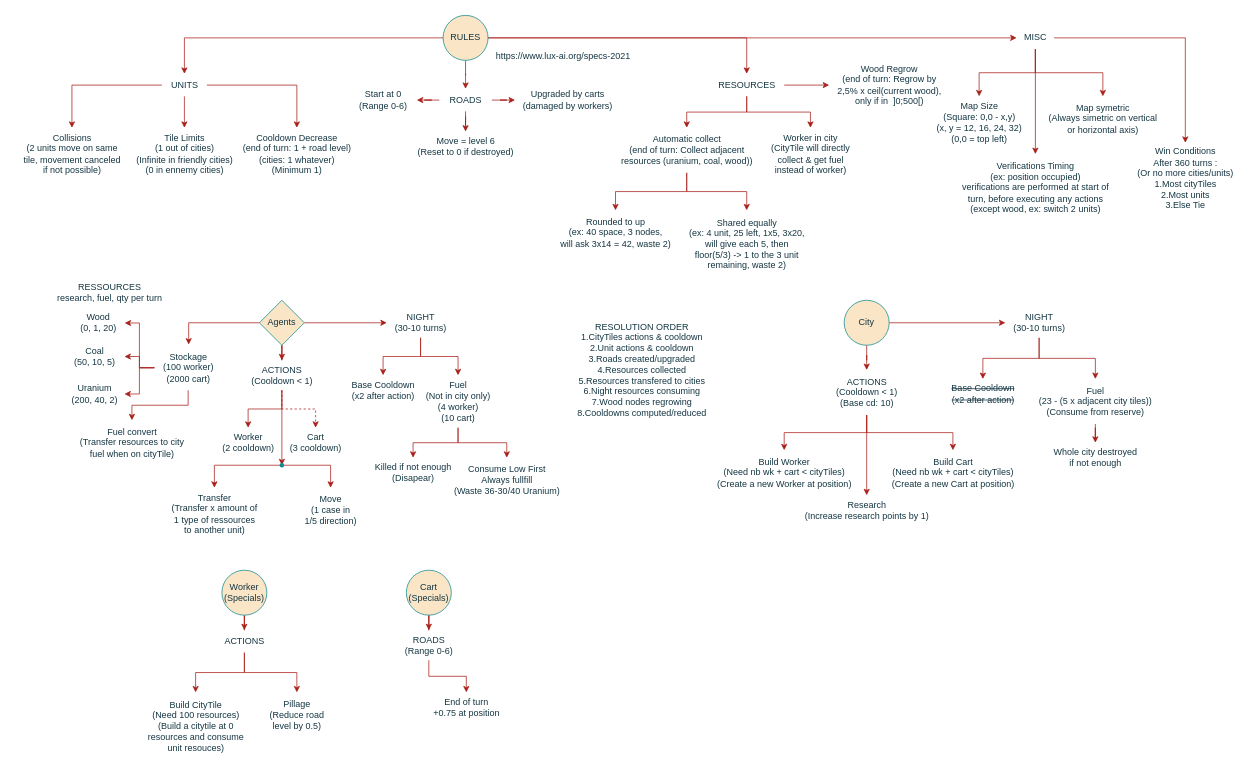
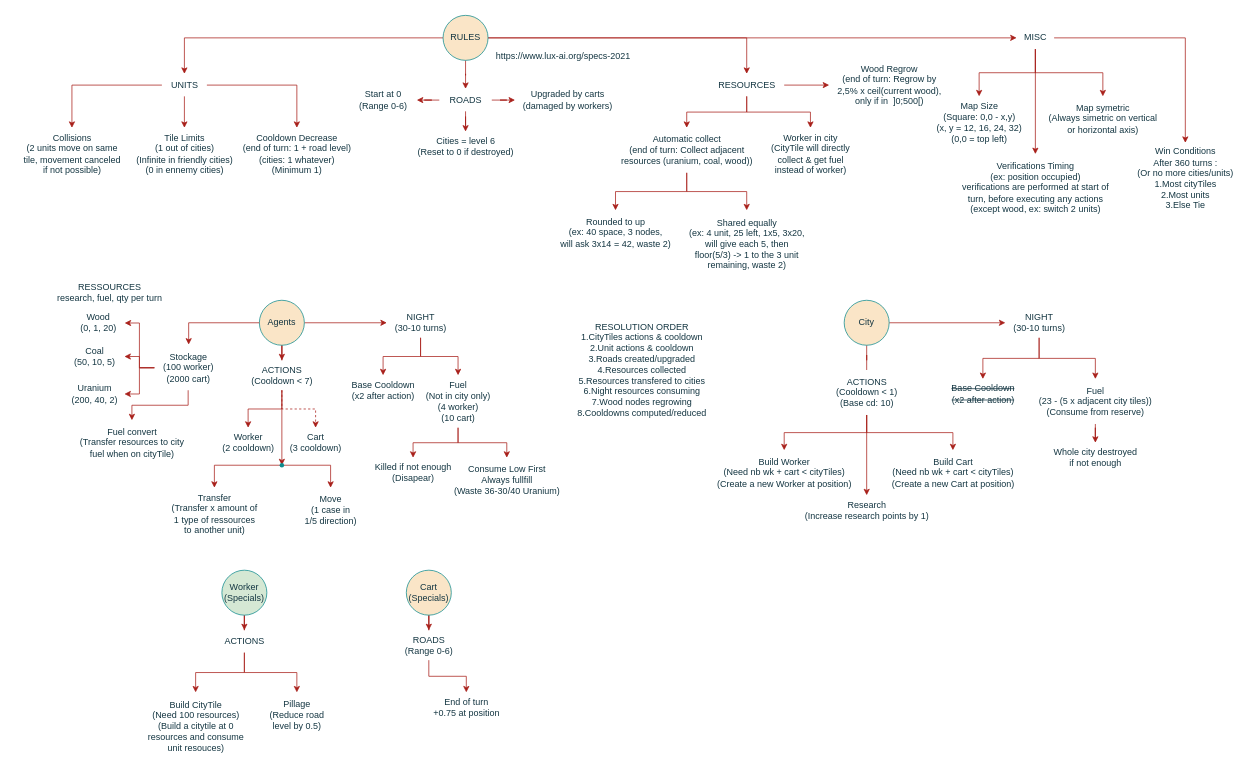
node "Move = level 6 (Reset to 0 if destroyed)": label "Move = level 6 (Reset to 0 if destroyed)" -> "Cities = level 6 (Reset to 0 if destroyed)"
node "Agents": shape diamond -> ellipse
edge "City" -> "ACTIONS (Cooldown < 1) (Base cd: 10)": arrowhead classic -> none
node "ACTIONS (Cooldown < 1)": label "ACTIONS (Cooldown < 1)" -> "ACTIONS (Cooldown < 7)"
node "Worker (Specials)": fillcolor #fae5c7 -> #d5e8d4
